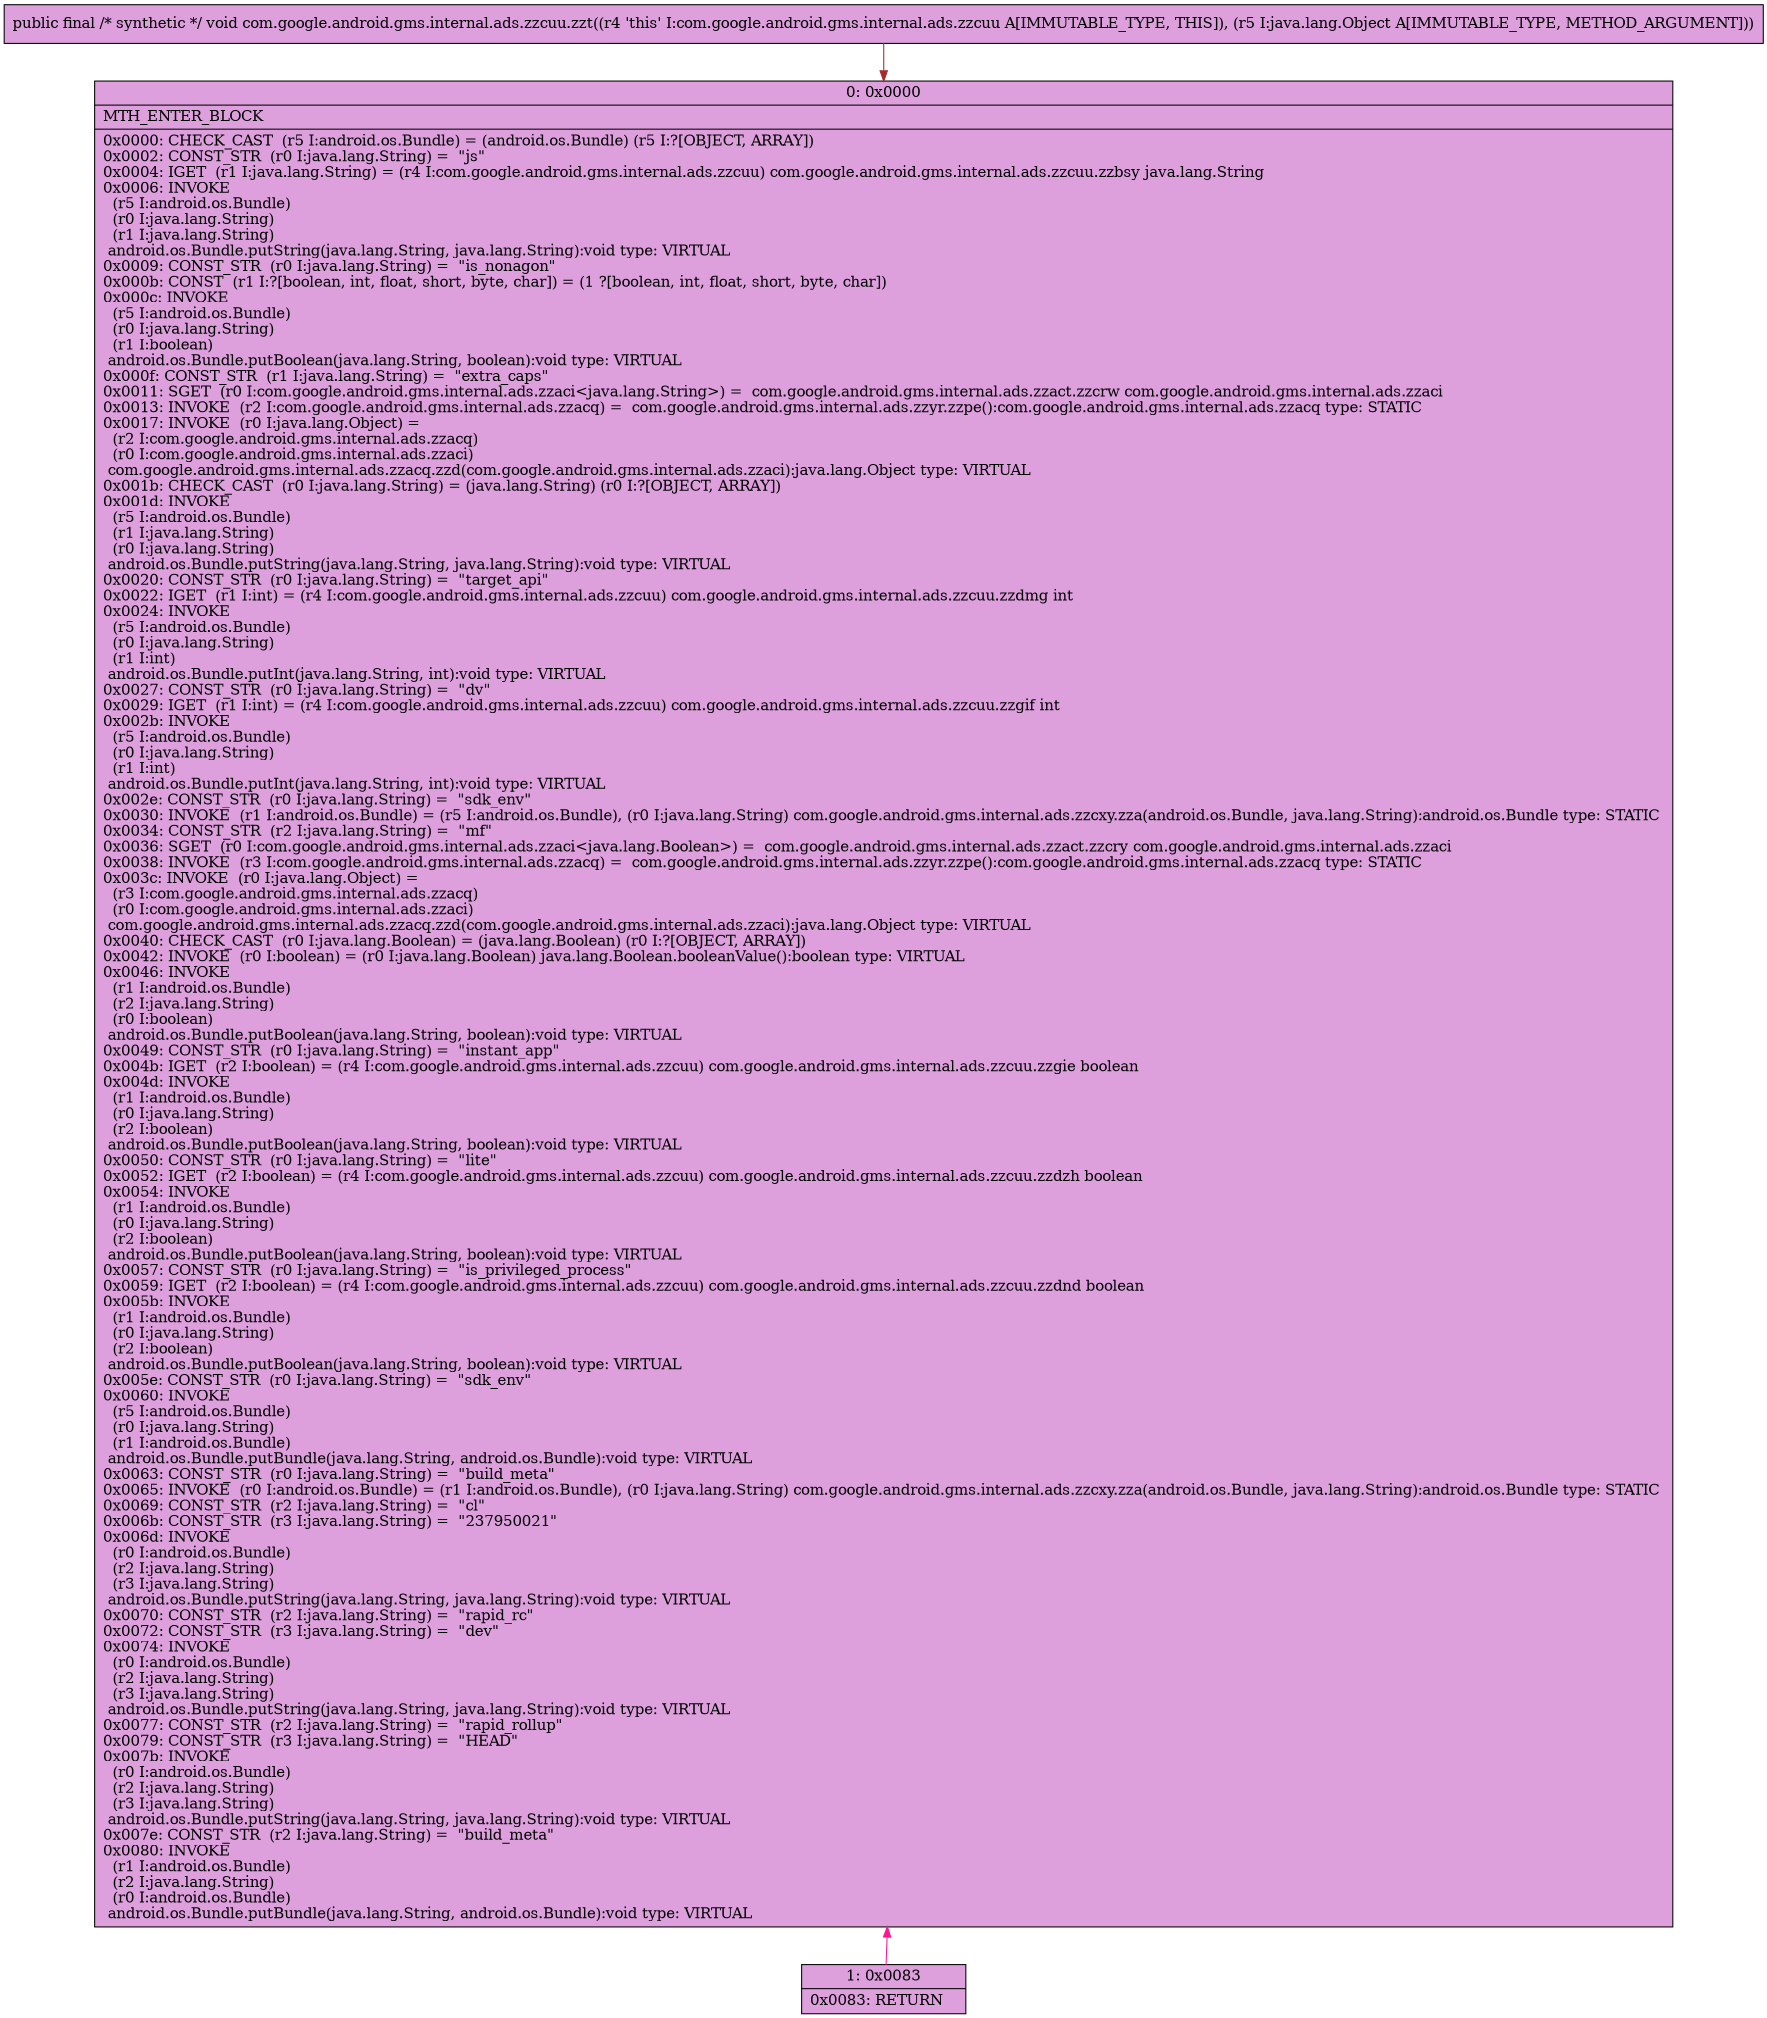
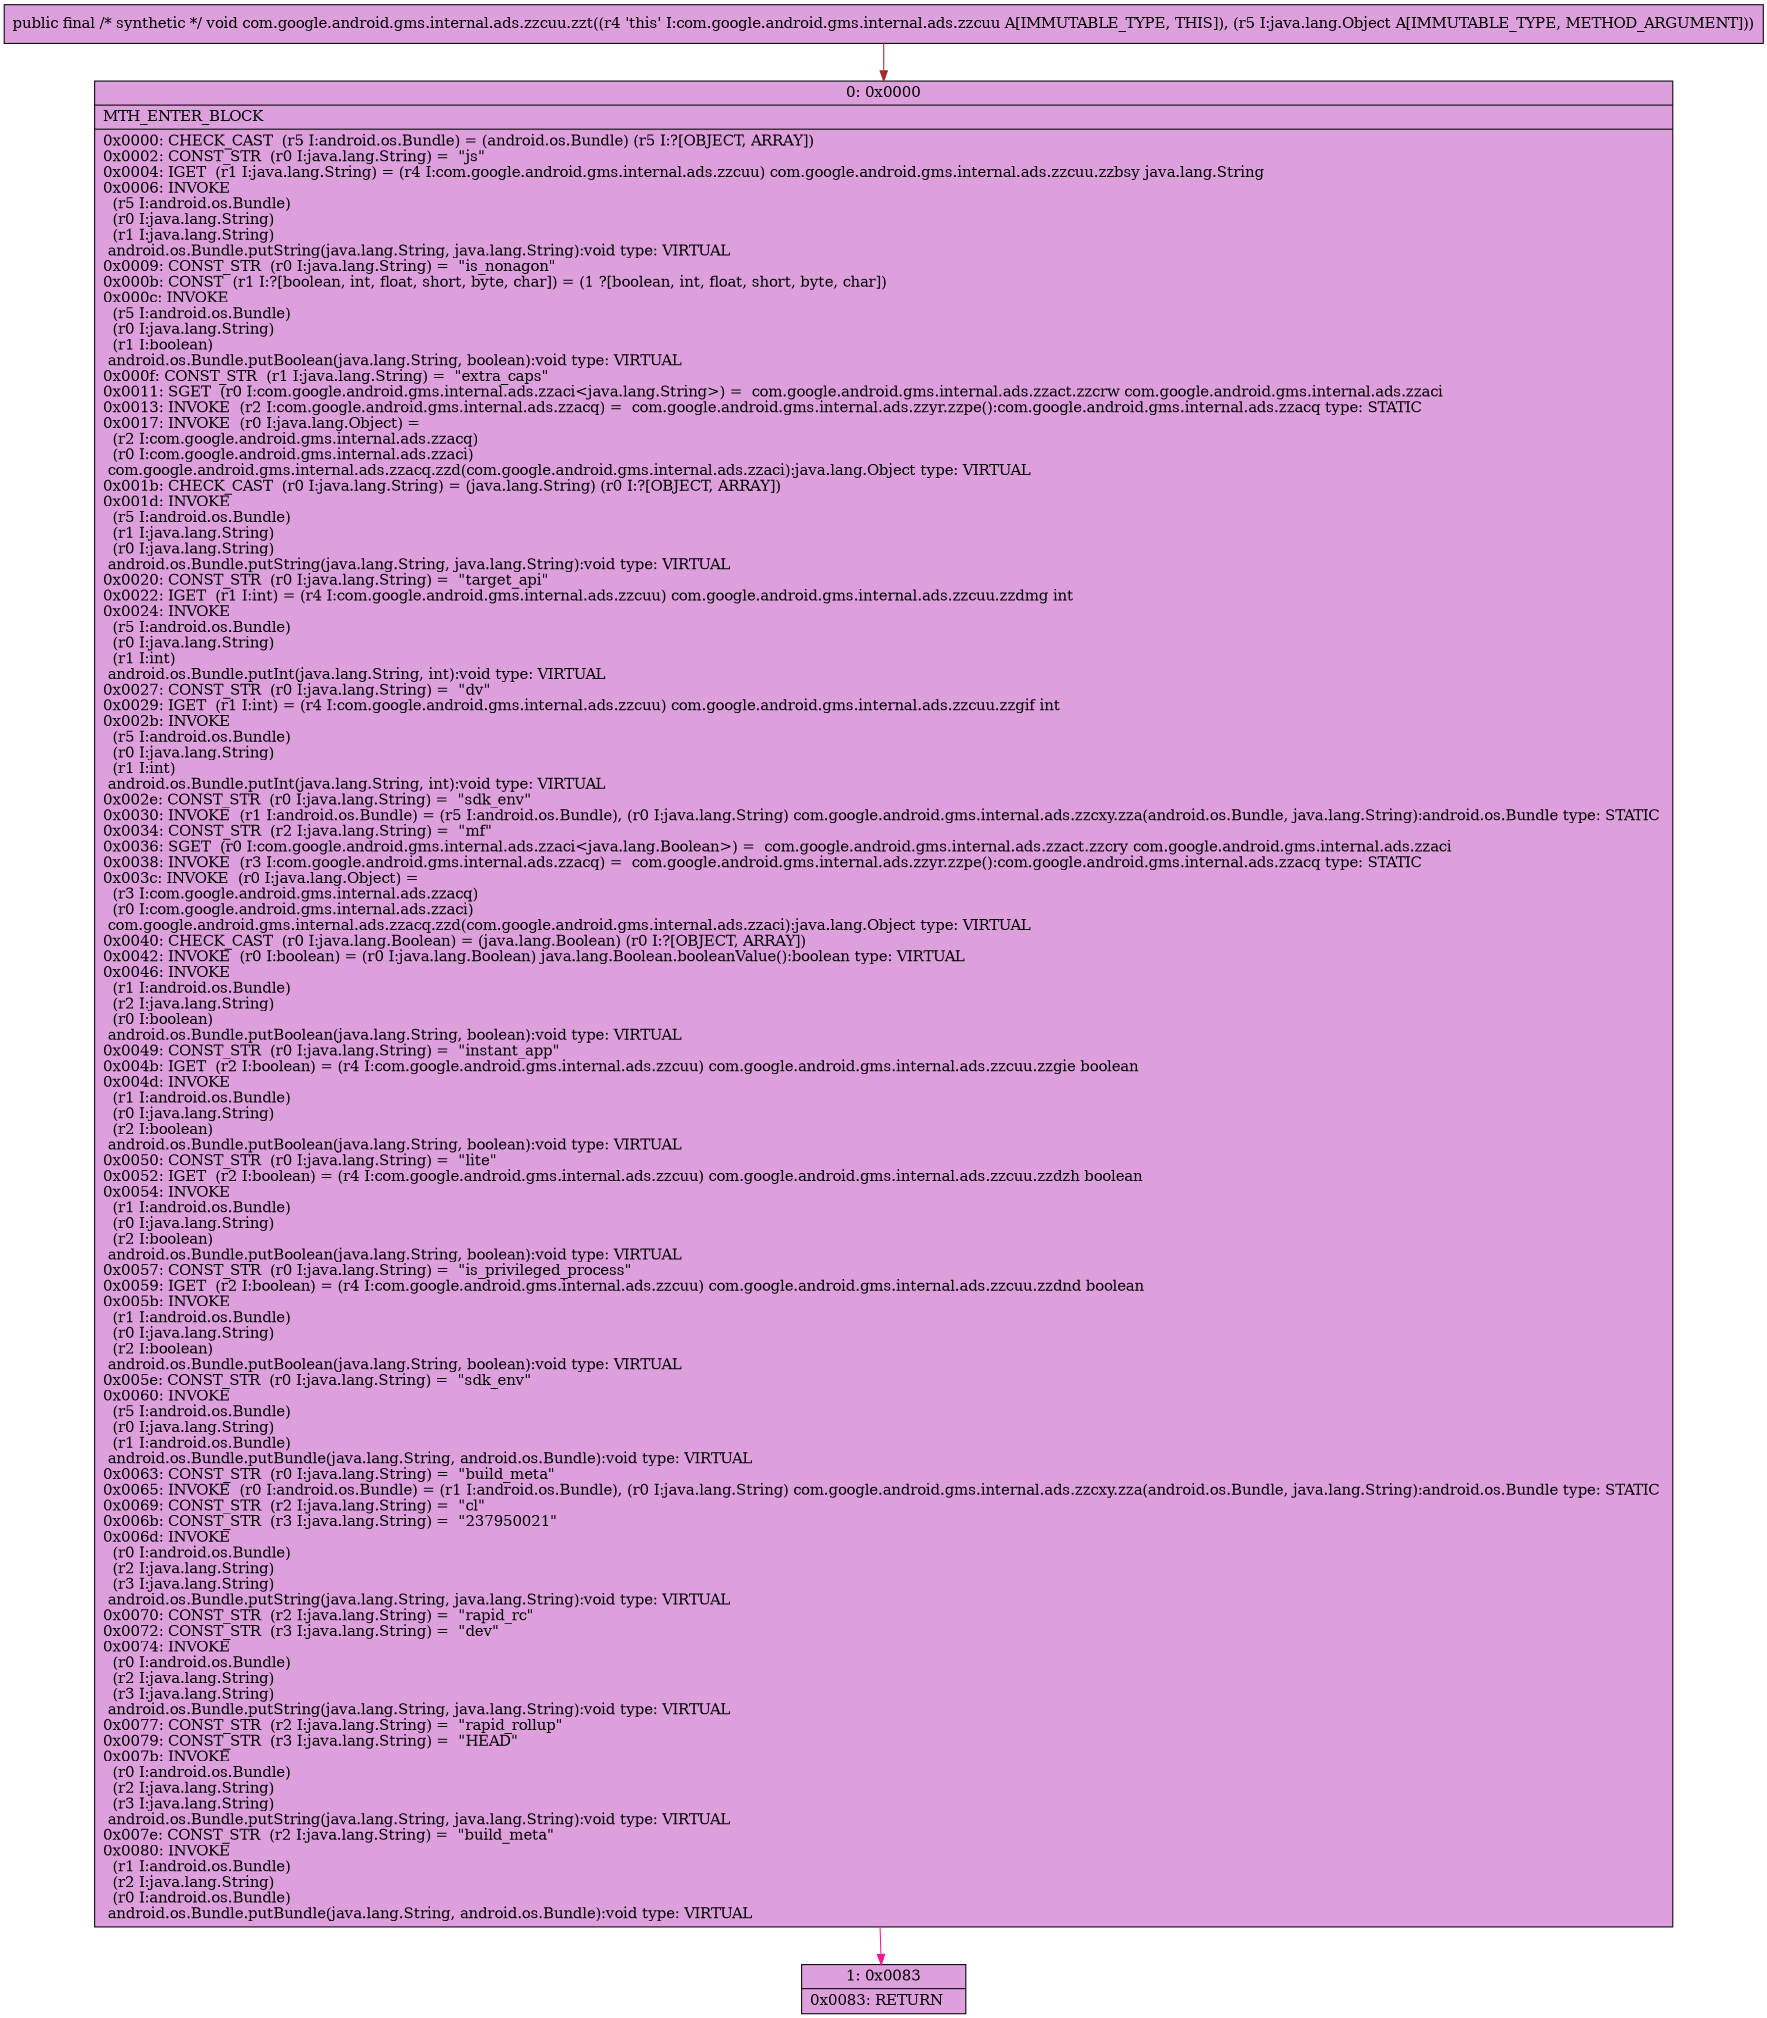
edge "1: 0x0083" -> "0: 0x0000": reversed
